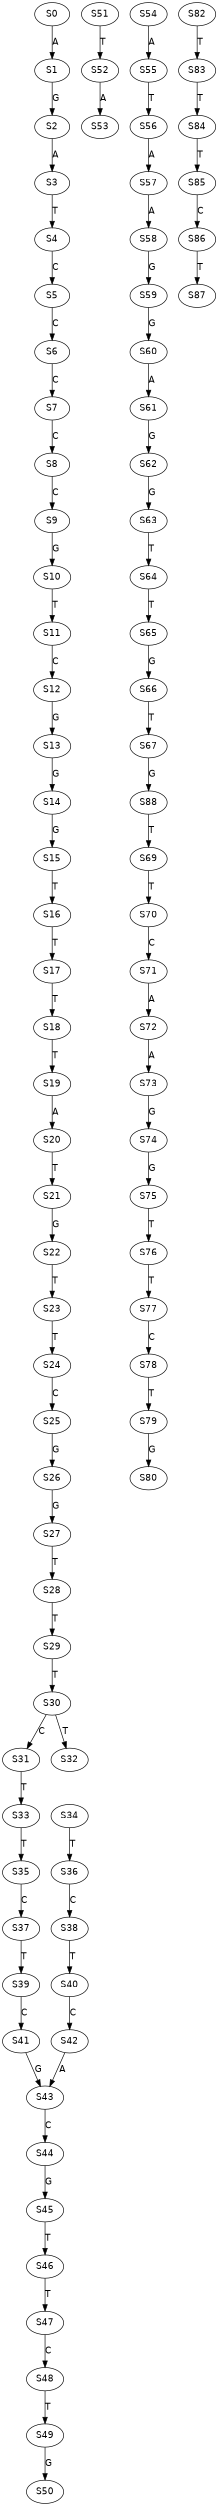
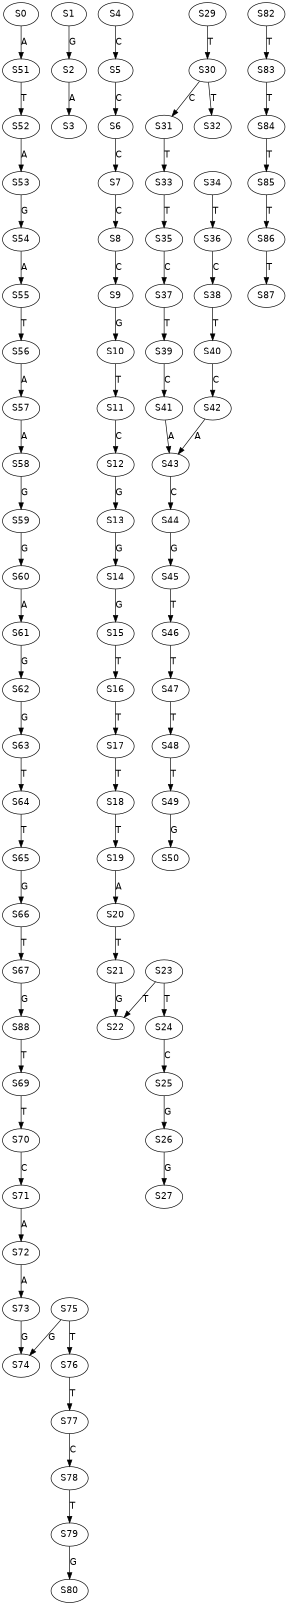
edge "S0" -> "S1": now "S0" -> "S51"
edge "S53" -> "S54": added, label "G"
edge "S3" -> "S4": removed, label "T"
edge "S85" -> "S86": label "C" -> "T"
edge "S74" -> "S75": reversed
edge "S22" -> "S23": reversed
node "S28": removed
edge "S41" -> "S43": label "G" -> "A"
edge "S47" -> "S48": label "C" -> "T"
